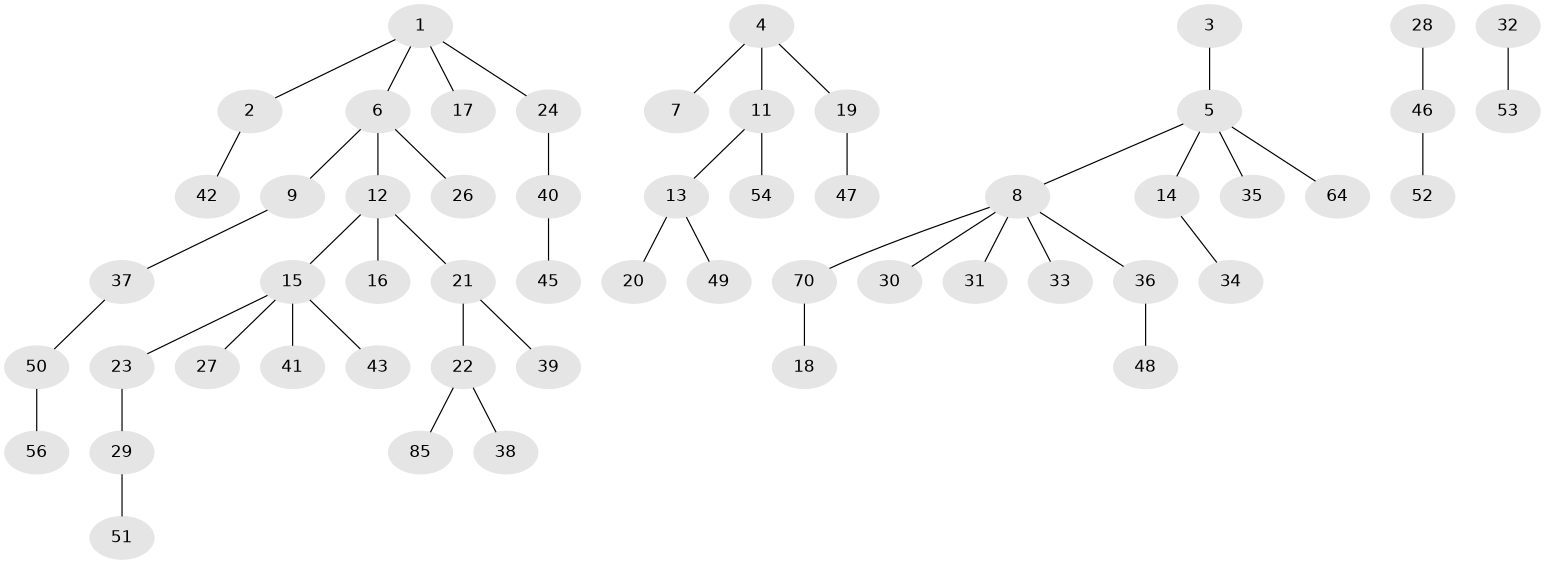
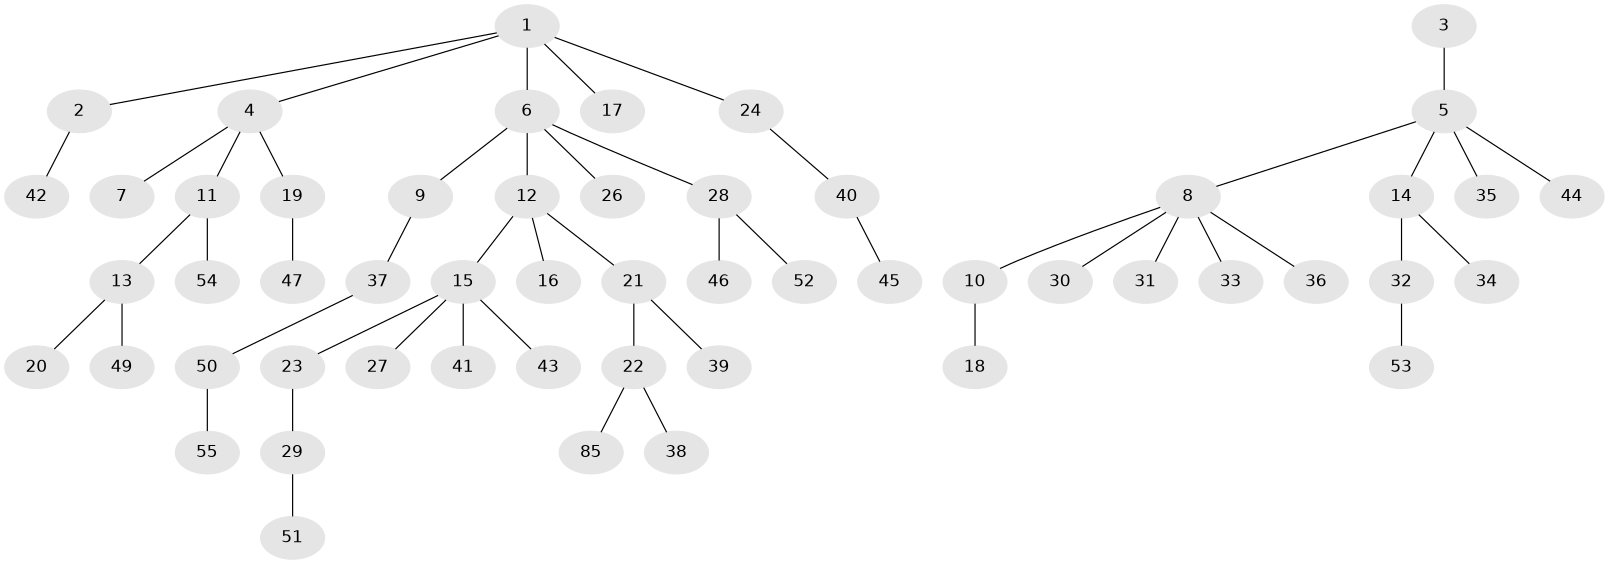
edge "1" -- "4": added
edge "46" -- "52": now "28" -- "52"
edge "6" -- "28": added
node "64": label "64" -> "44"
edge "14" -- "32": added
node "70": label "70" -> "10"
node "48": removed
node "56": label "56" -> "55"
